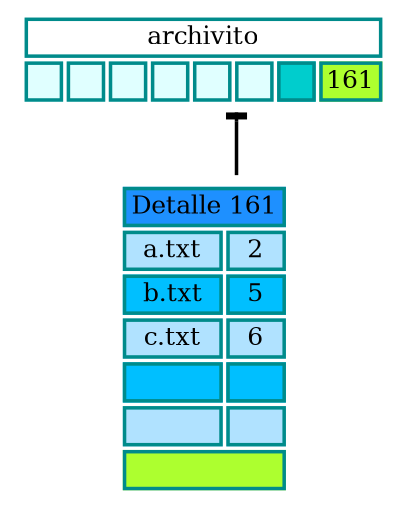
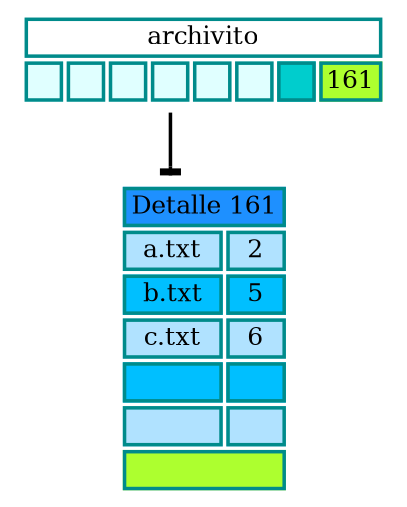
edge "Detalle 161" -> "archivito": reversed
